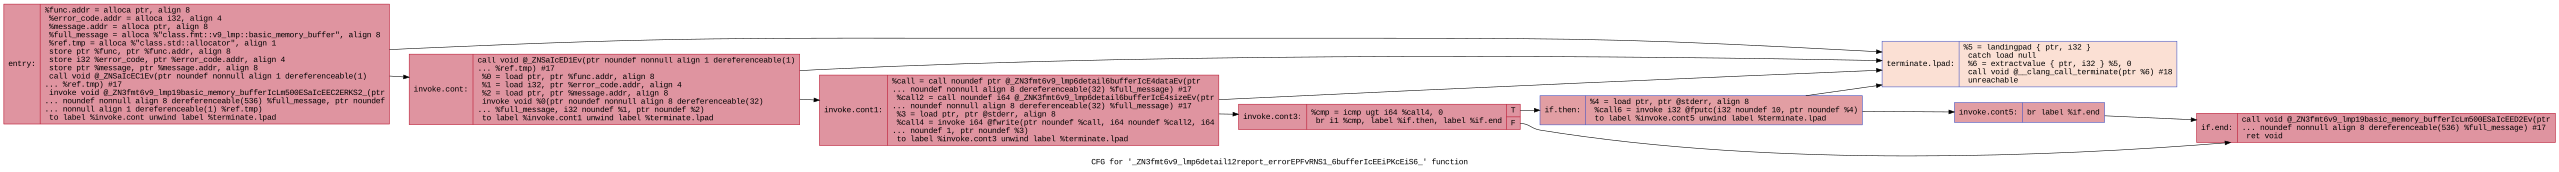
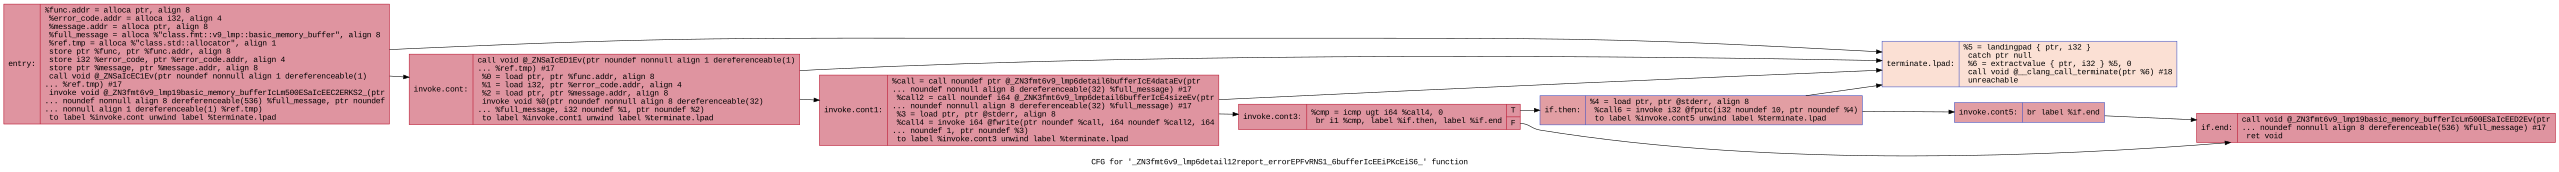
node "terminate.lpad:": text "catch load null" -> "catch ptr null"
